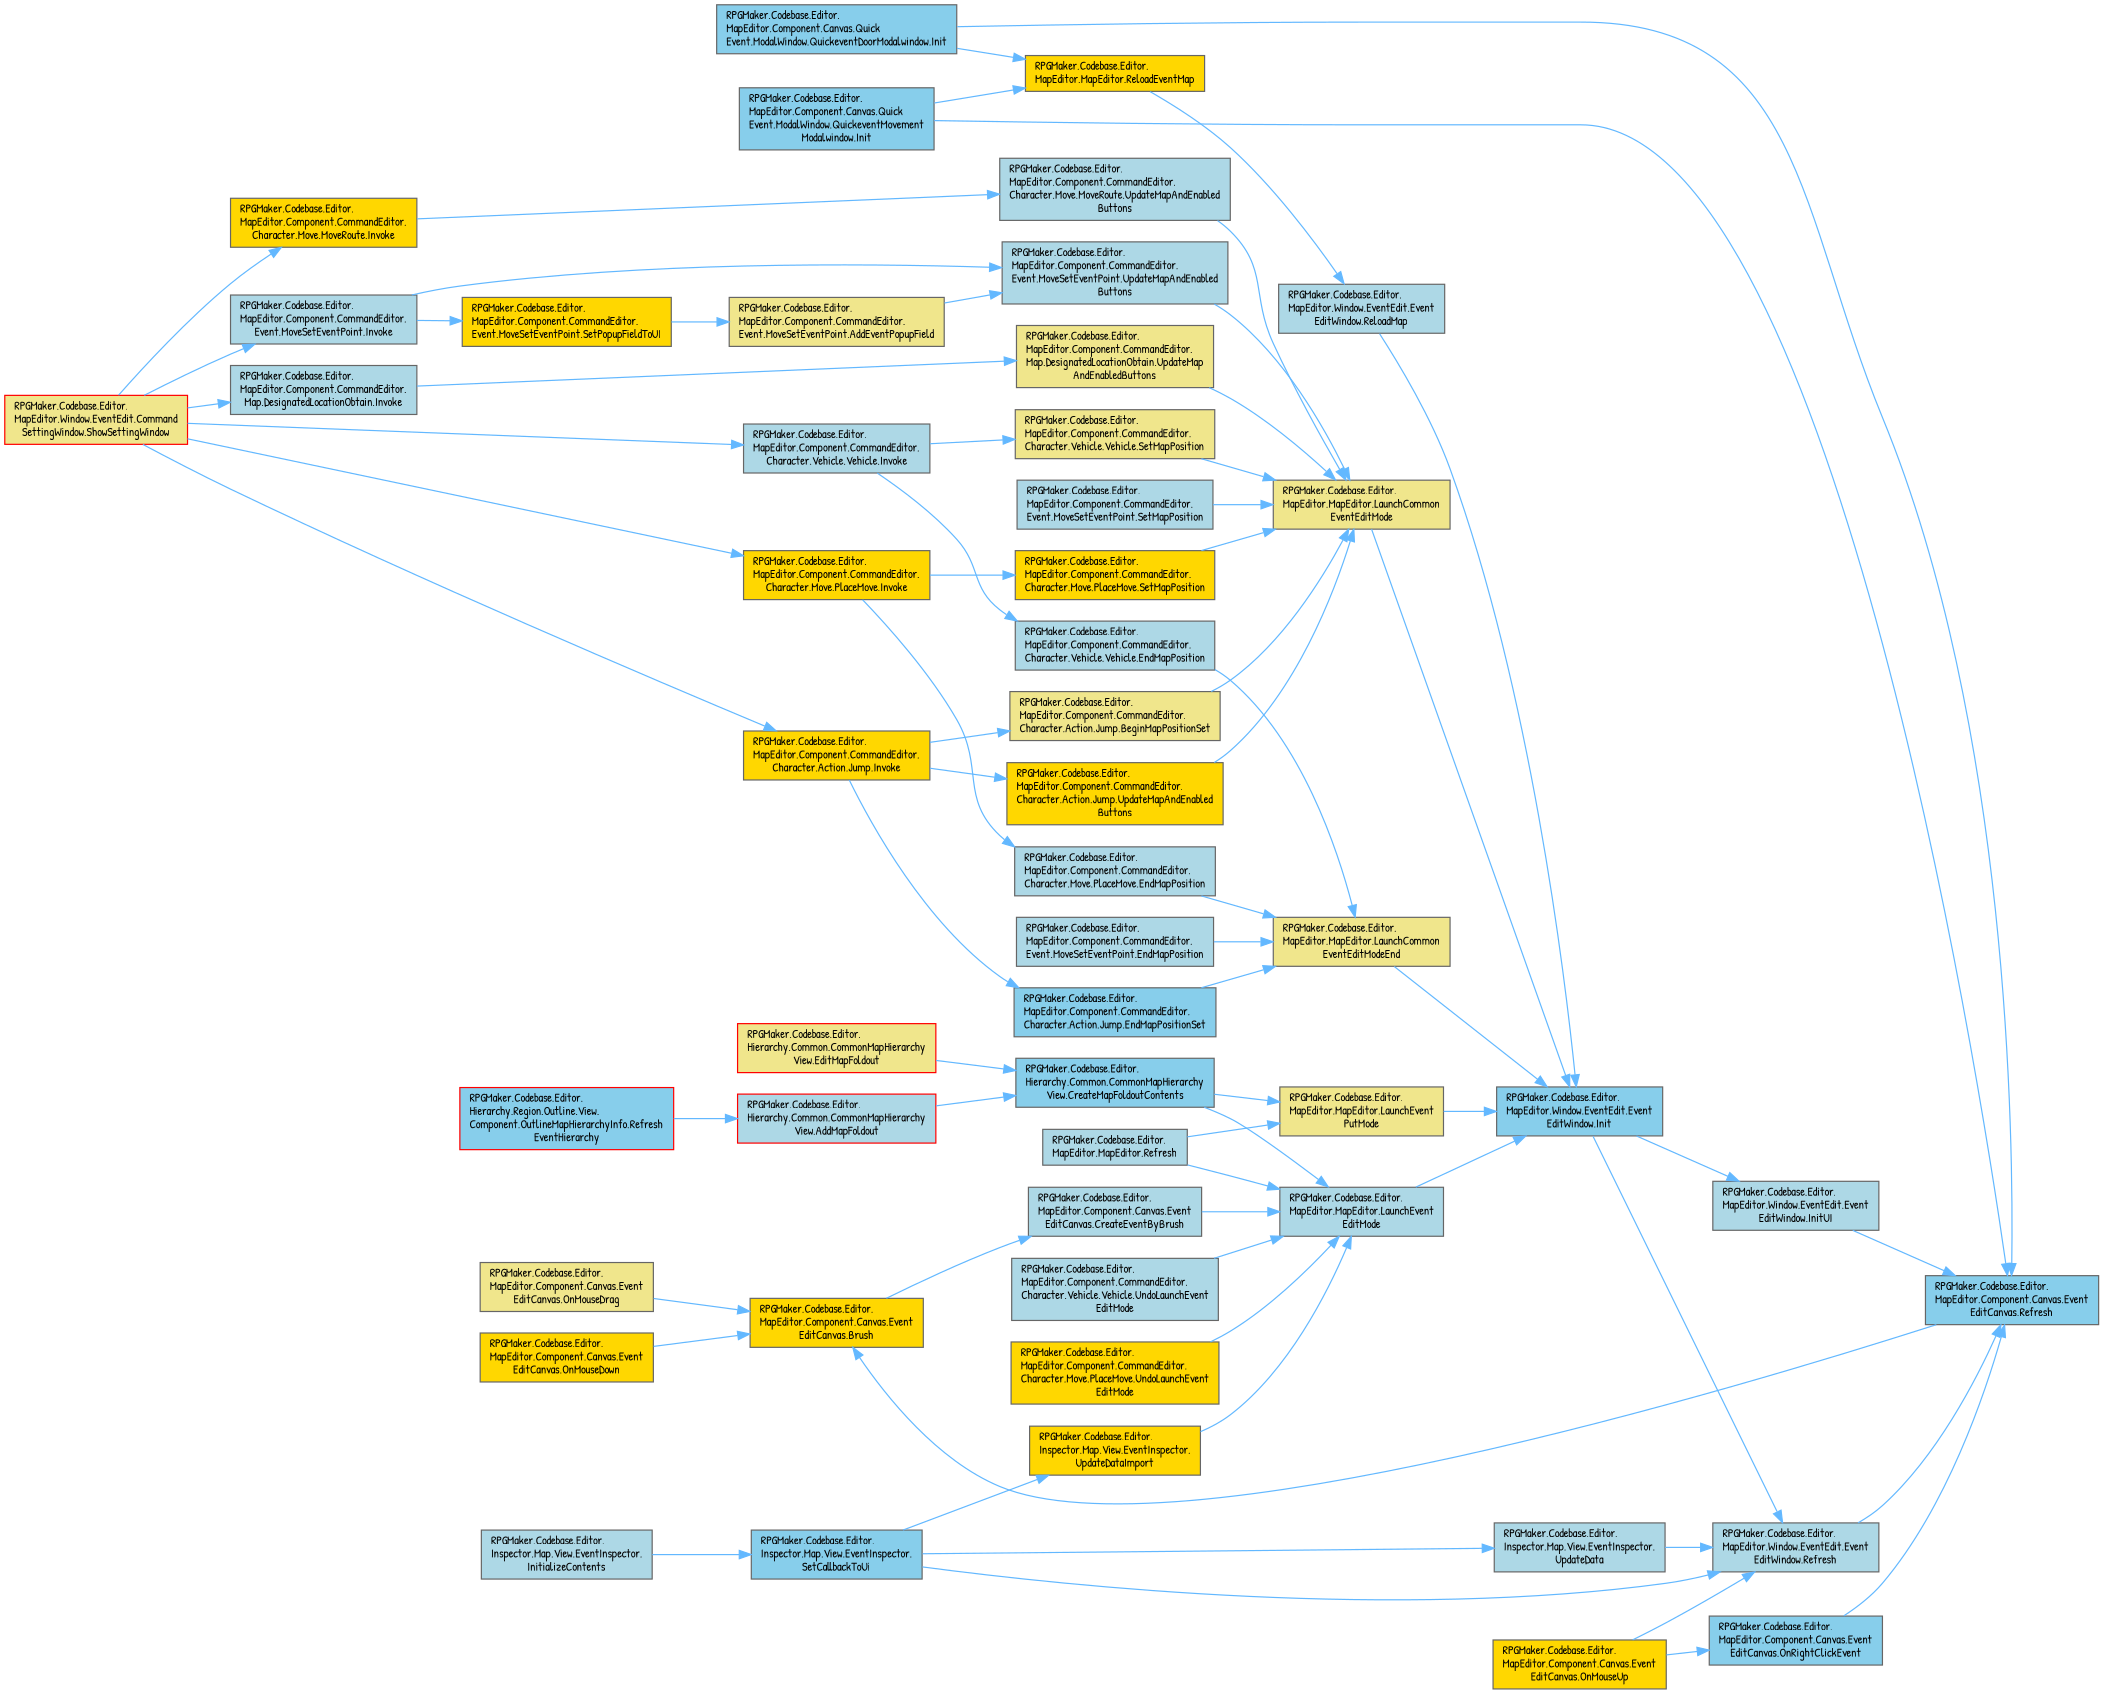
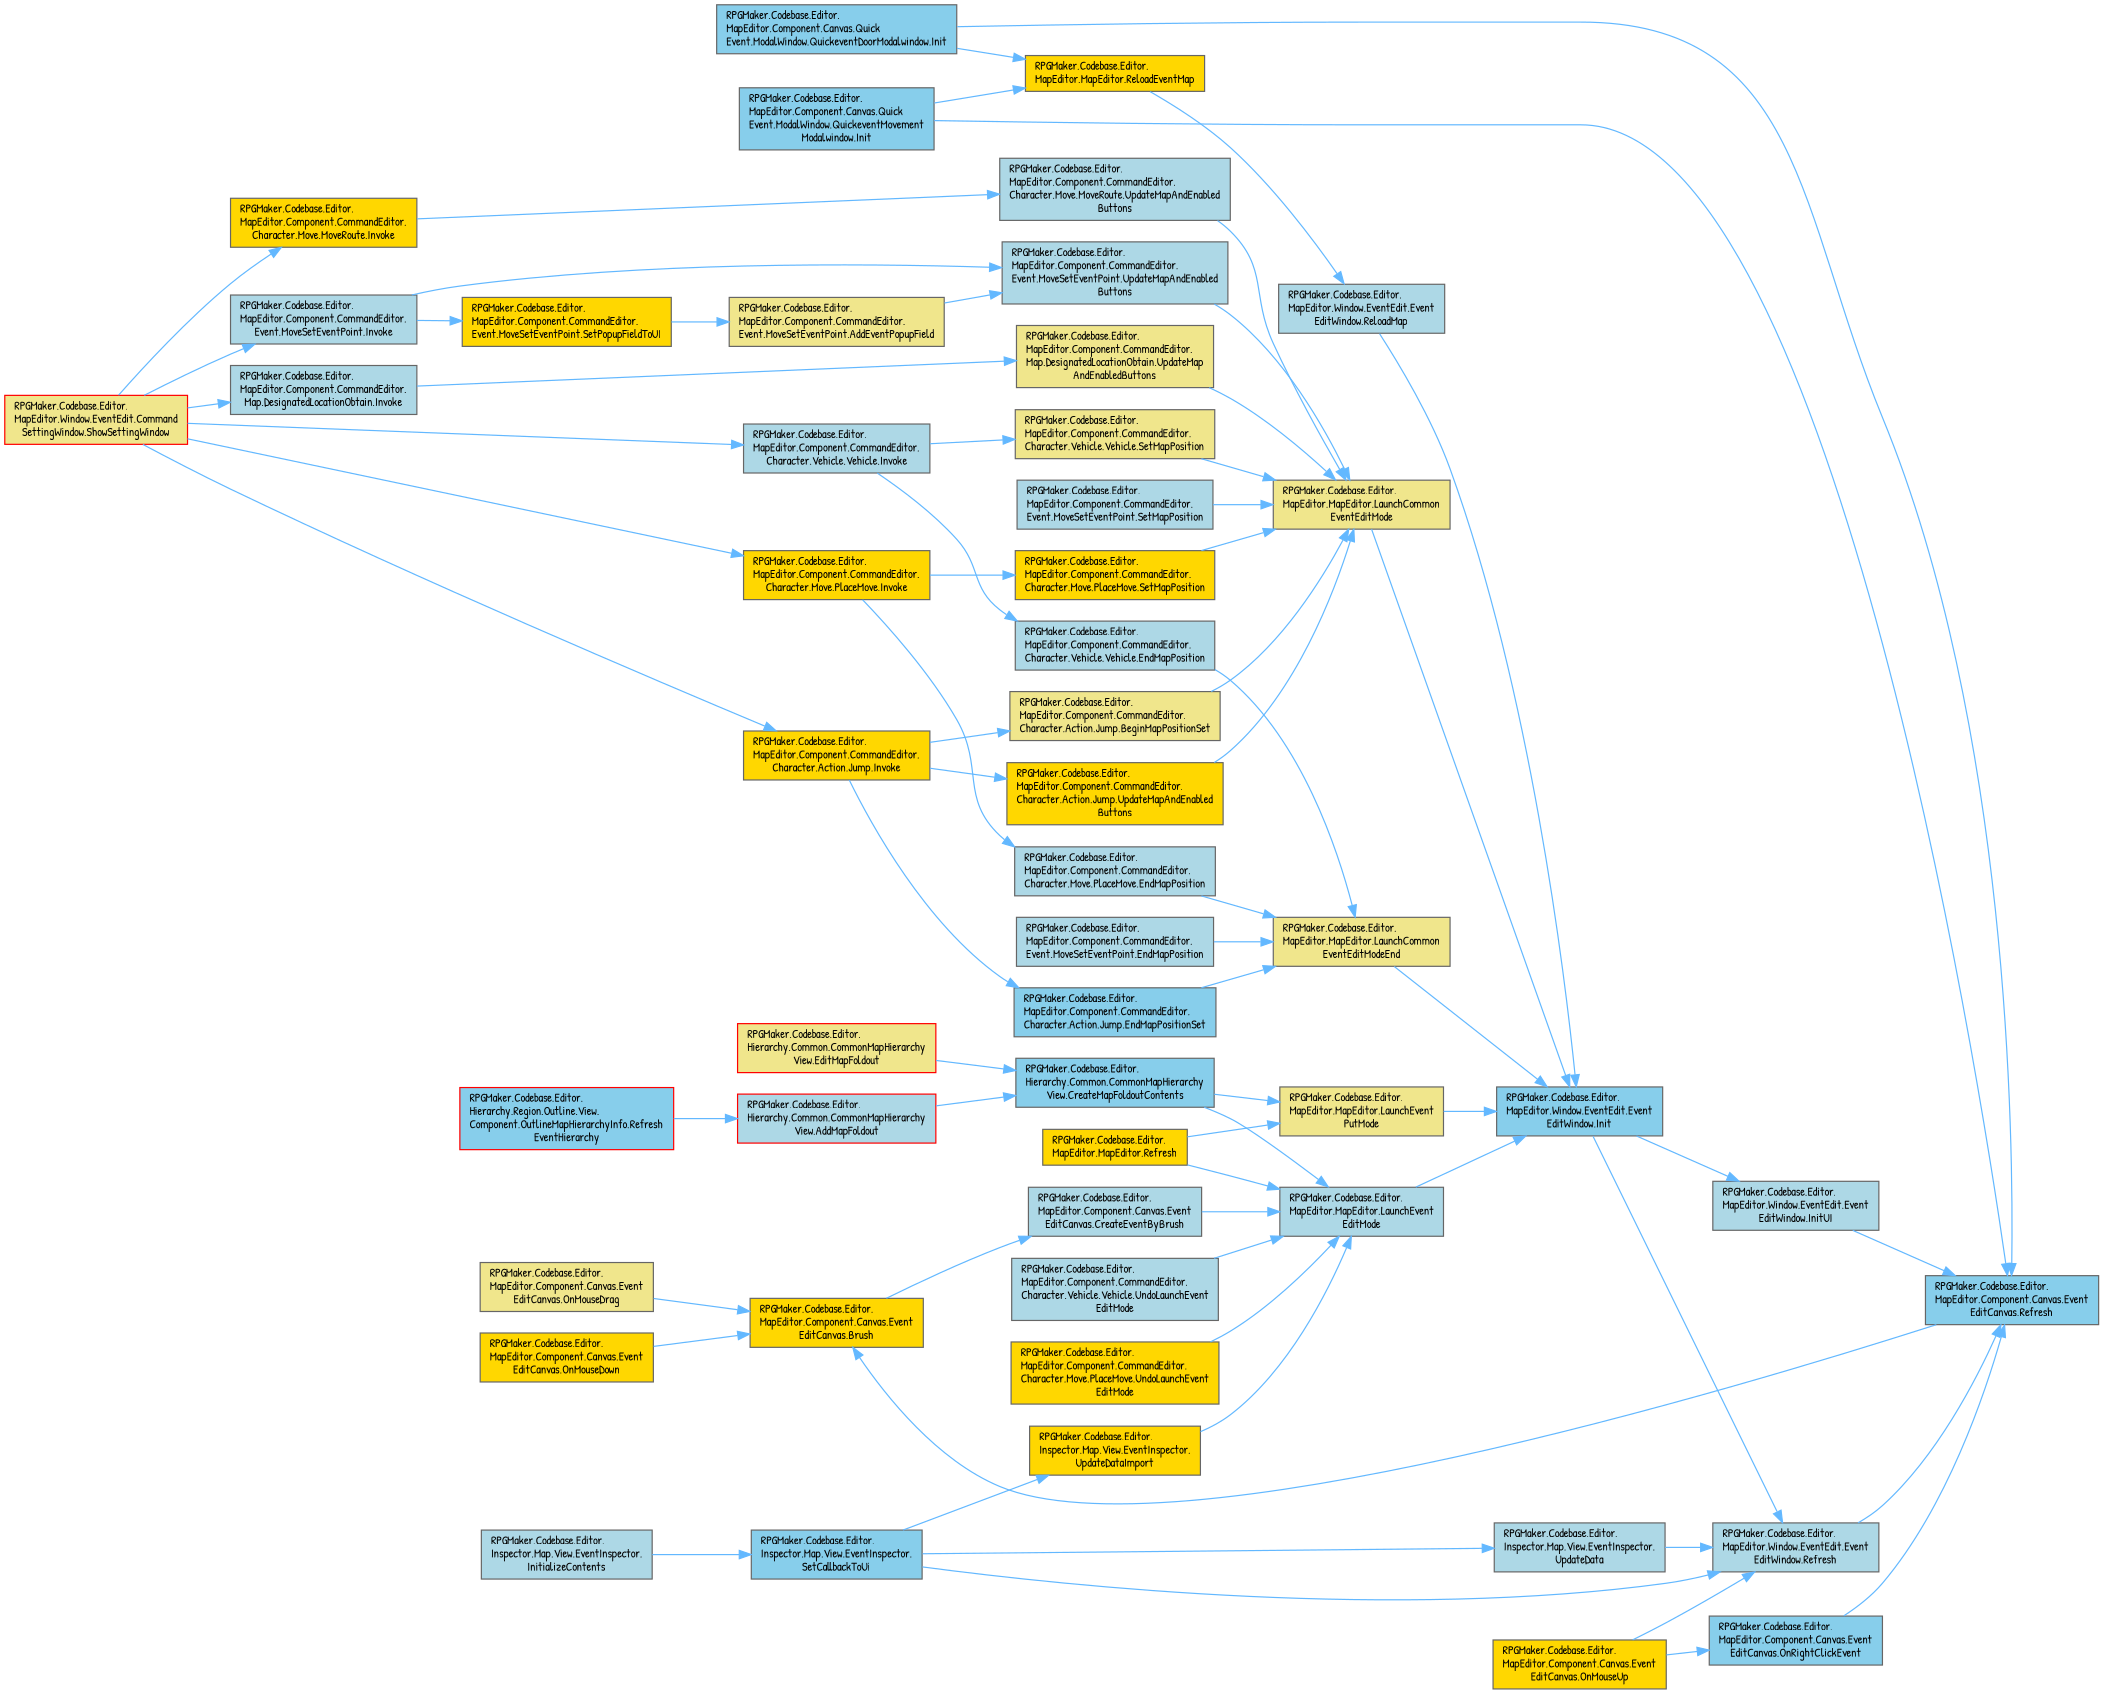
node "RPGMaker.Codebase.Editor. MapEditor.MapEditor.Refresh": fillcolor lightblue -> gold
